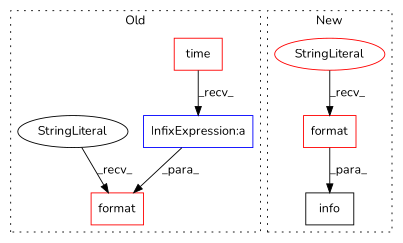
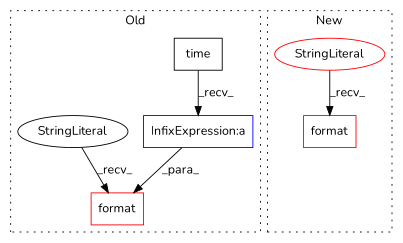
node "time": color red -> black
node "info": removed
